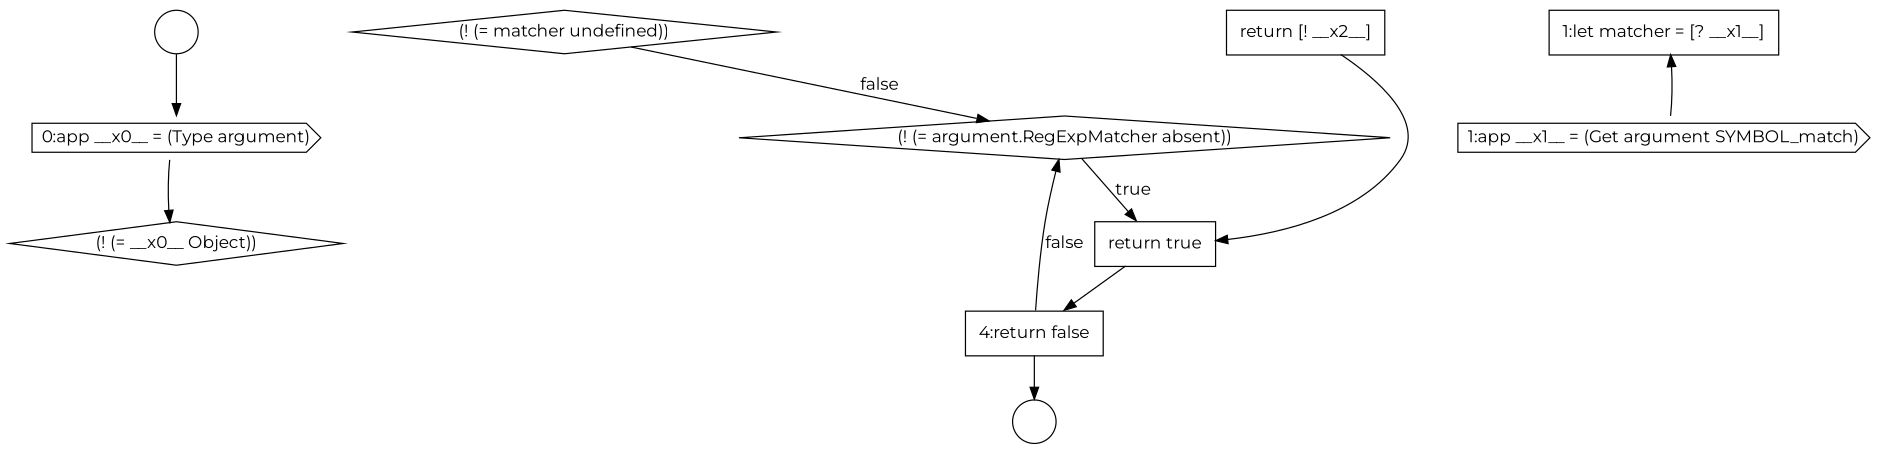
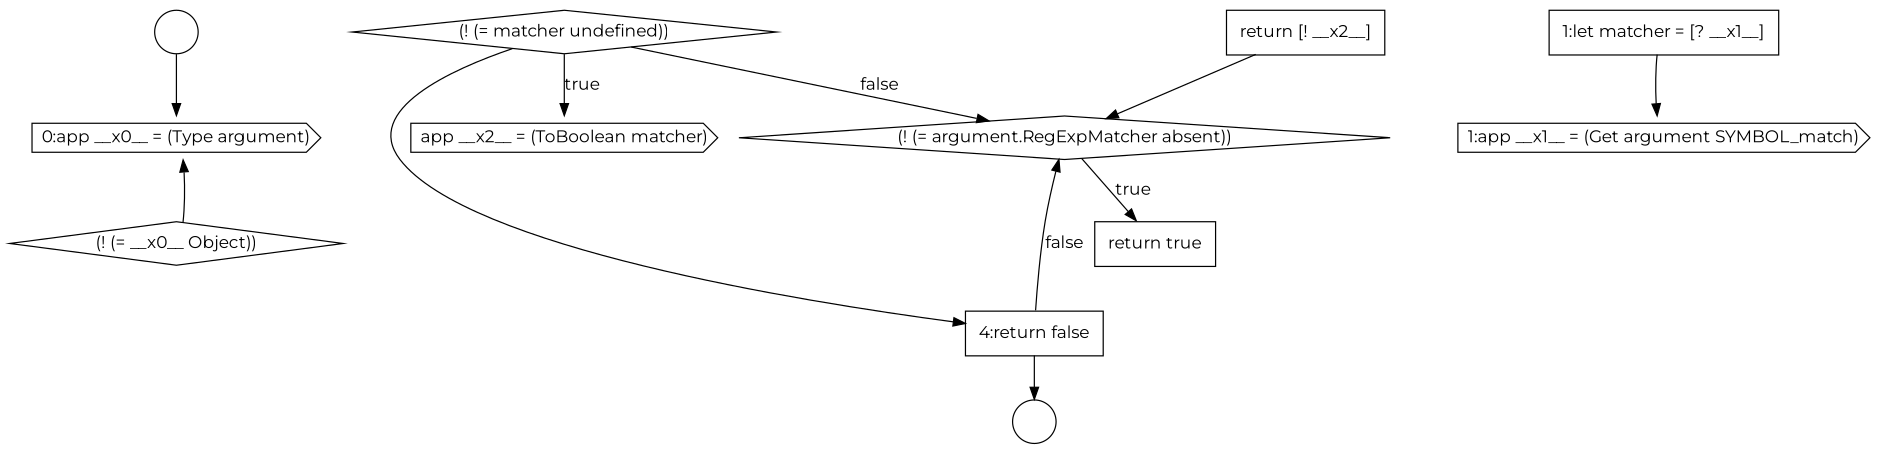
edge "1:app __x1__ = (Get argument SYMBOL_match)" -> "1:let matcher = [? __x1__]": reversed
node "app __x2__ = (ToBoolean matcher)": added
edge "return [! __x2__]" -> "return true": now "return [! __x2__]" -> "(! (= argument.RegExpMatcher absent))"
edge "0:app __x0__ = (Type argument)" -> "(! (= __x0__ Object))": reversed
edge "return true" -> "4:return false": now "(! (= matcher undefined))" -> "4:return false"
